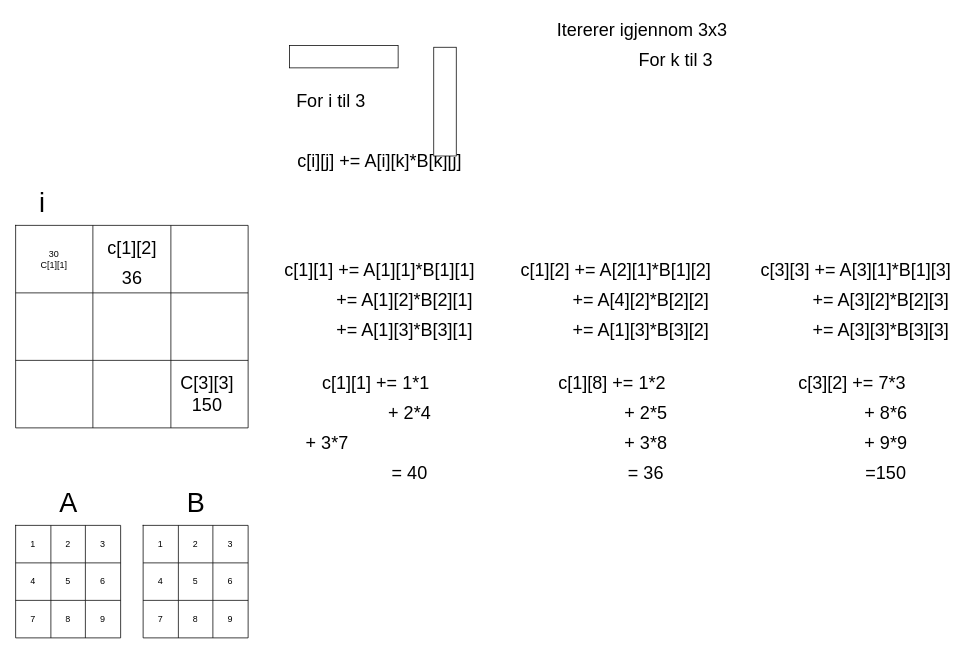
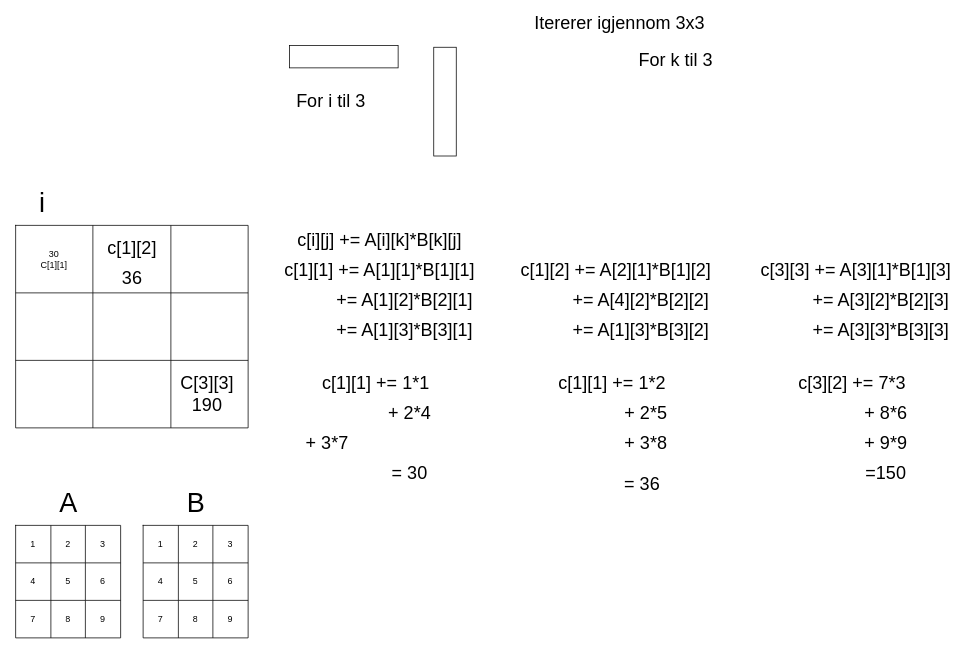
node "Itererer igjennom 3x3": moved (642, 30) -> (619, 23)
node "c[i][j] += A[i][k]*B[k][j]": moved (379, 162) -> (379, 240)
node "c[1][8] += 1*2": label "c[1][8] += 1*2" -> "c[1][1] += 1*2"
node "C[3][3] 150": label "C[3][3] 150" -> "C[3][3] 190"
node "= 40": label "= 40" -> "= 30"
node "= 36": moved (645, 473) -> (642, 484)
